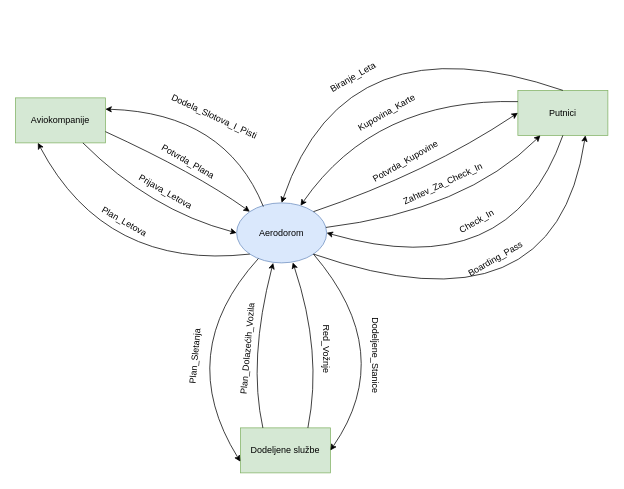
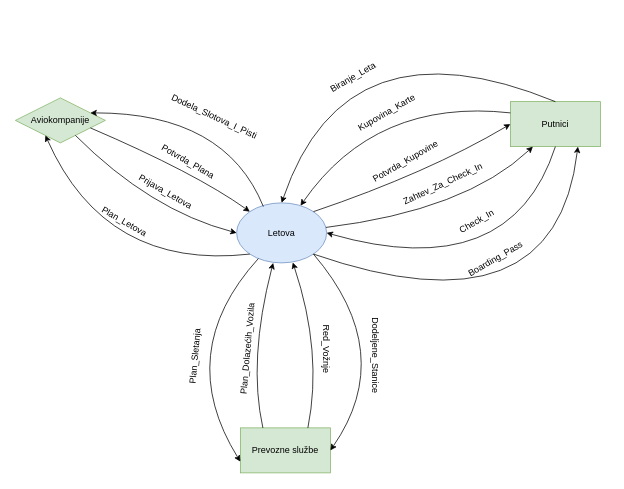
node "Putnici": moved (563, 113) -> (555, 124)
node "Aviokompanije": shape rectangle -> diamond
node "Aerodorom": label "Aerodorom" -> "Letova"
node "Dodeljene službe": label "Dodeljene službe" -> "Prevozne službe"
